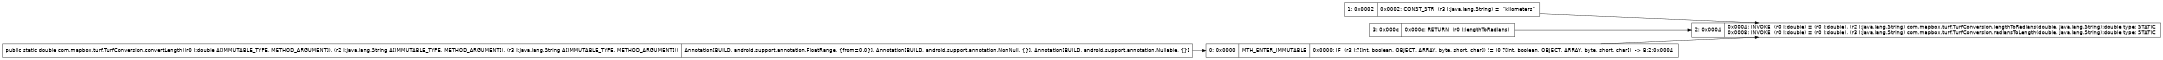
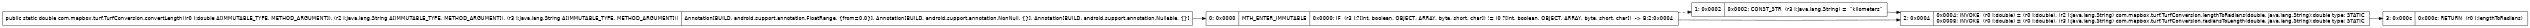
edge "0: 0x0000" -> "1: 0x0002": added
edge "3: 0x000c" -> "2: 0x0004": reversed
